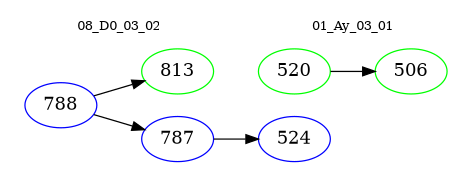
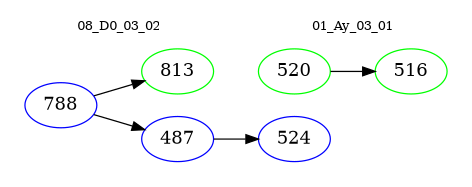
node "506": label "506" -> "516"
node "787": label "787" -> "487"
